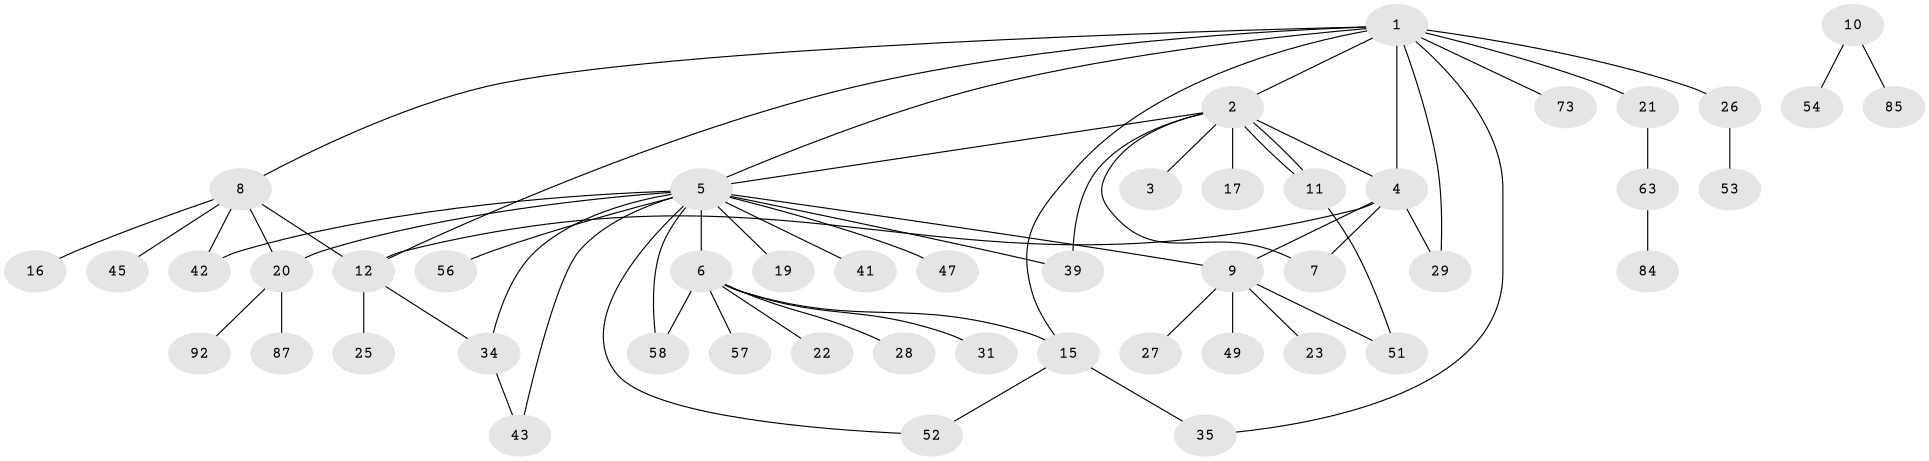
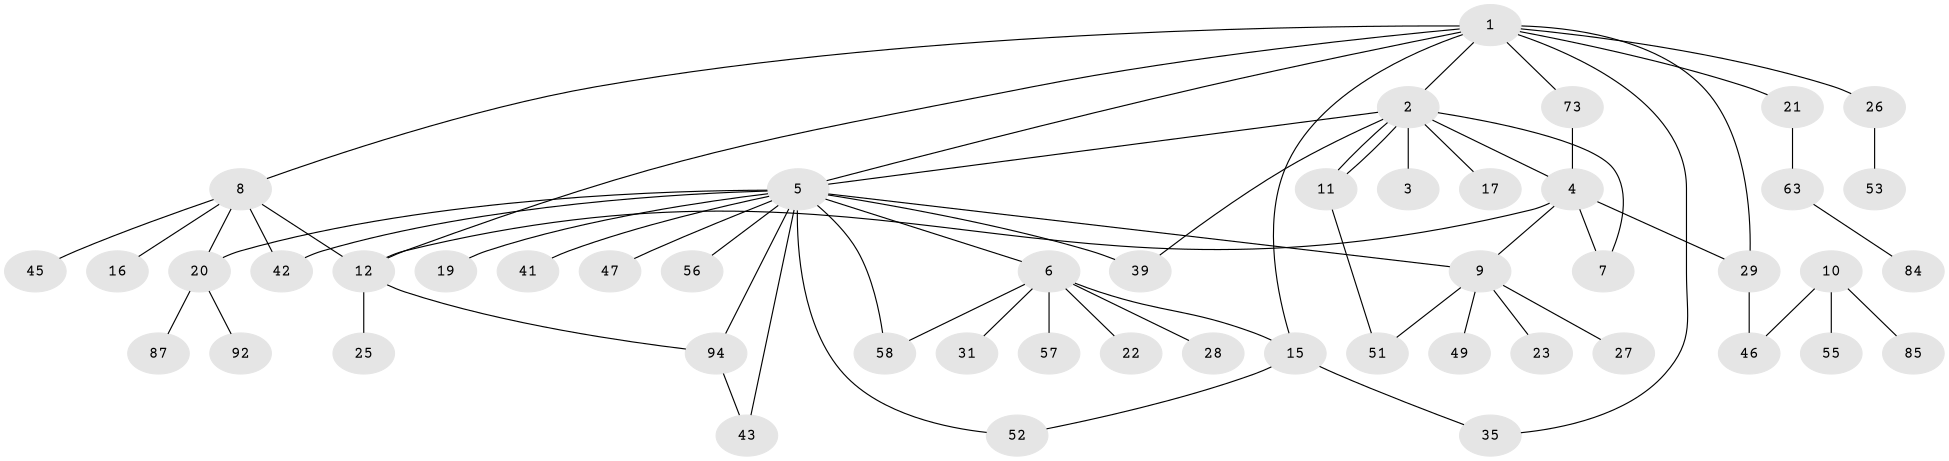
edge "1" -- "4": now "73" -- "4"
node "54": label "54" -> "55"
node "34": label "34" -> "94"
node "46": added
